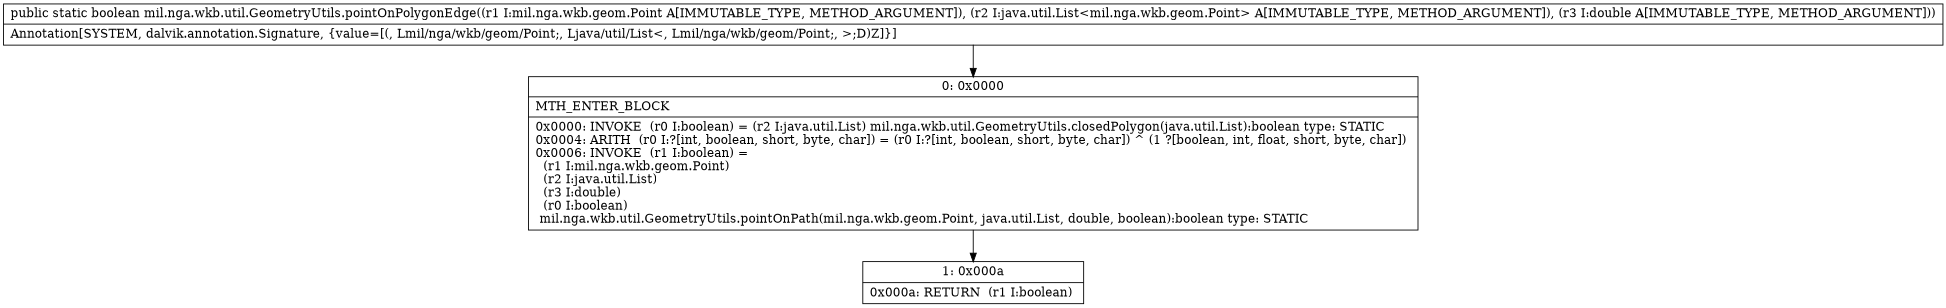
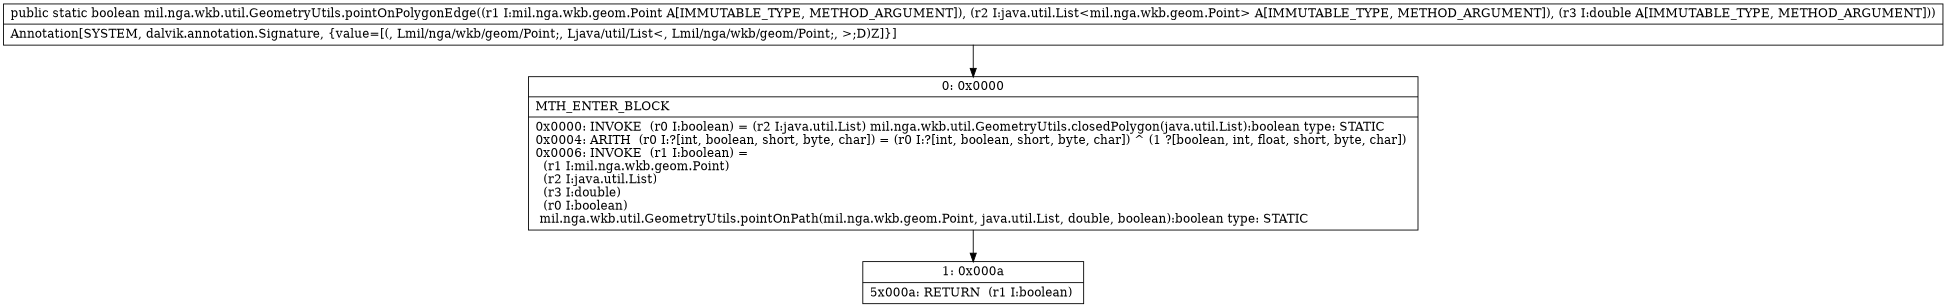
node "1: 0x000a": text "0x000a: RETURN  (r1 I:boolean)" -> "5x000a: RETURN  (r1 I:boolean)"
